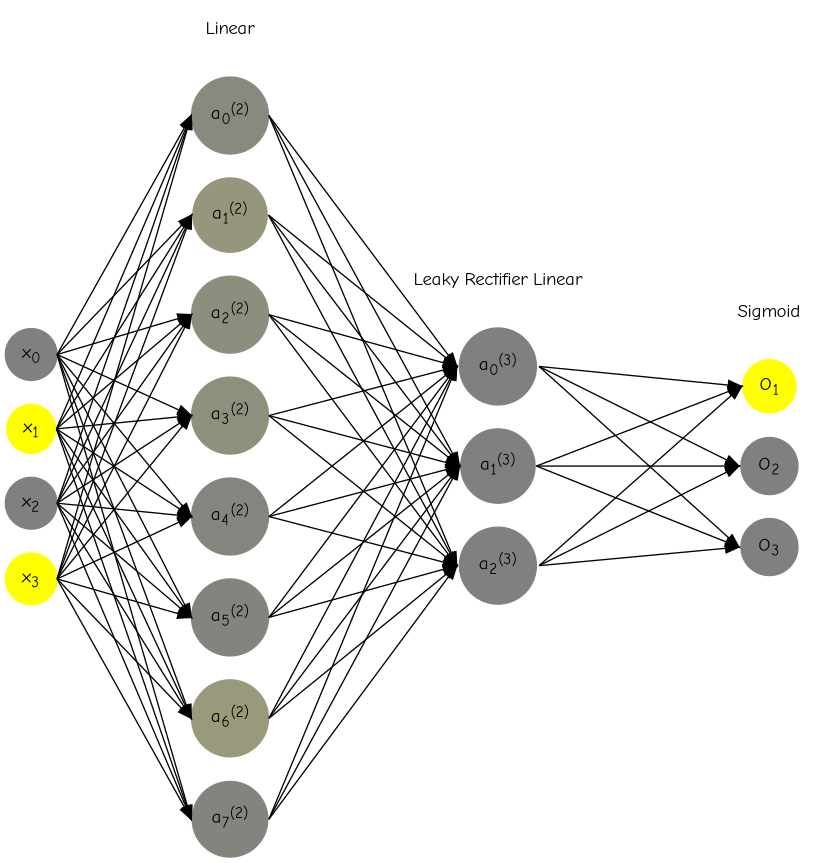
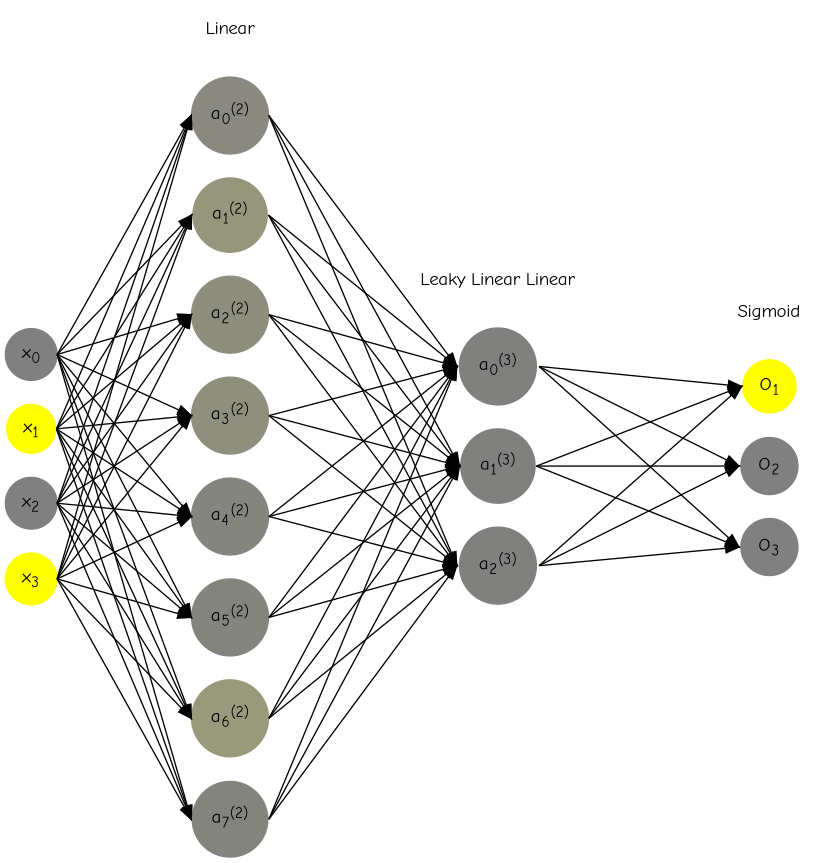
node "Leaky Rectifier Linear": label "Leaky Rectifier Linear" -> "Leaky Linear Linear"
